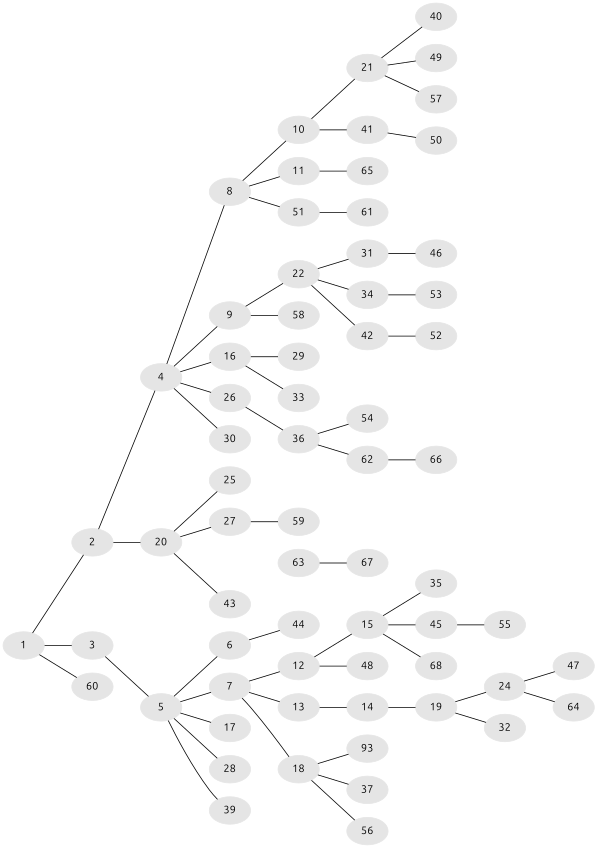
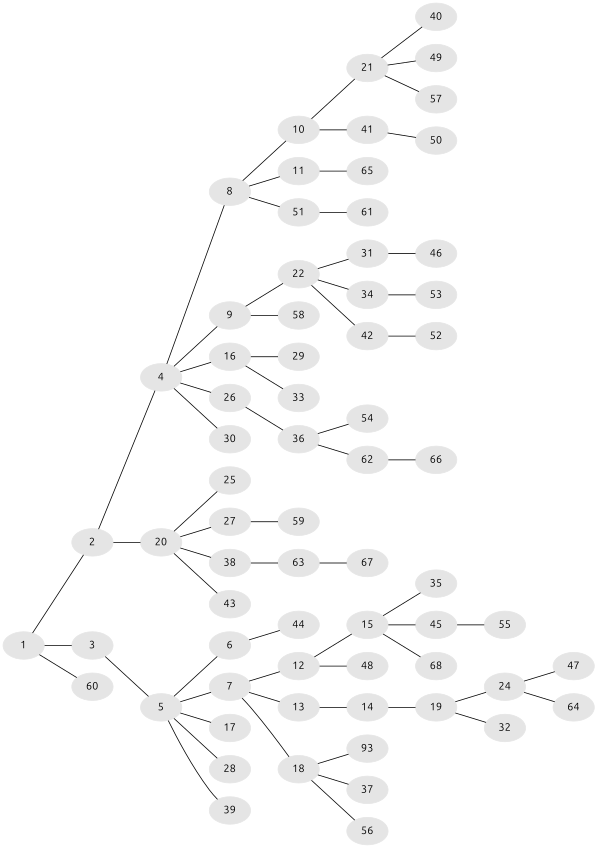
node "38": added
